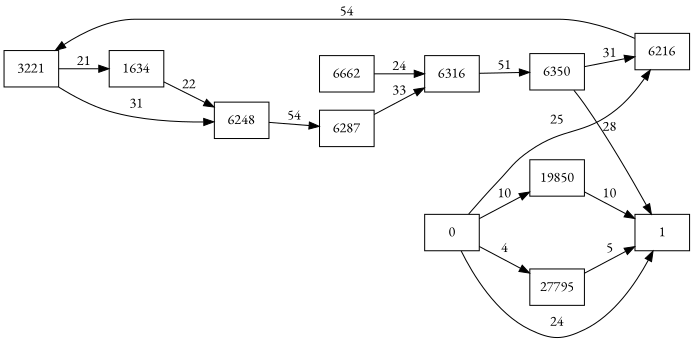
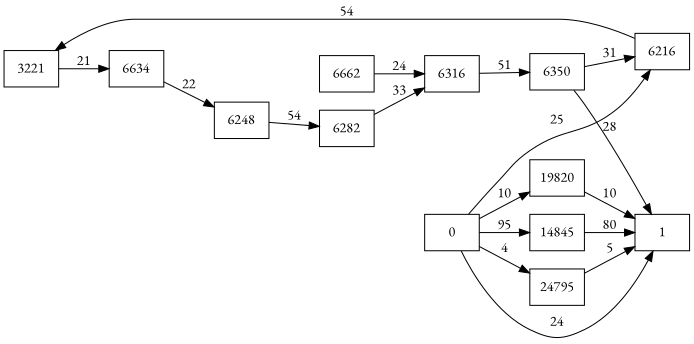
node "1634": label "1634" -> "6634"
edge "3221" -> "6248": removed, label "31"
node "6287": label "6287" -> "6282"
node "19850": label "19850" -> "19820"
node "14845": added
node "27795": label "27795" -> "24795"
